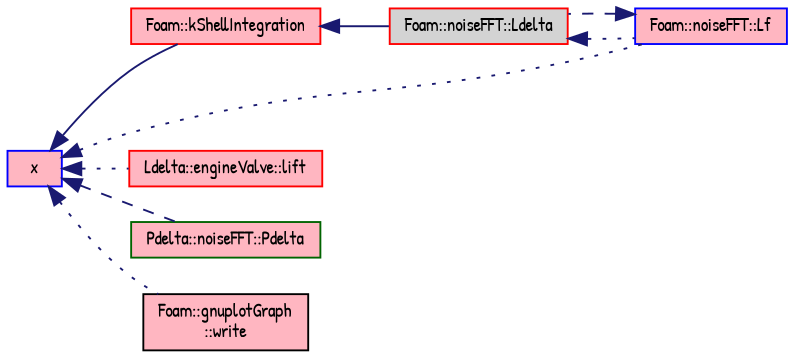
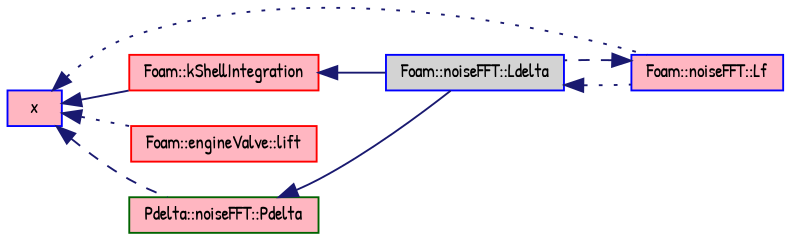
node "Foam::noiseFFT::Ldelta": color red -> blue
edge "Foam::noiseFFT::Ldelta" -> "Pdelta::noiseFFT::Pdelta": added
node "Ldelta::engineValve::lift": label "Ldelta::engineValve::lift" -> "Foam::engineValve::lift"
node "Foam::gnuplotGraph ::write": removed
